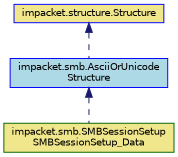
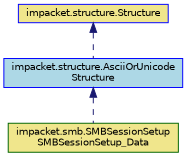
node "impacket.smb.AsciiOrUnicode Structure": label "impacket.smb.AsciiOrUnicode Structure" -> "impacket.structure.AsciiOrUnicode Structure"
